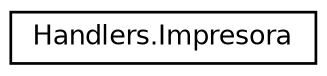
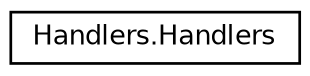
node "Handlers.Impresora": label "Handlers.Impresora" -> "Handlers.Handlers"
